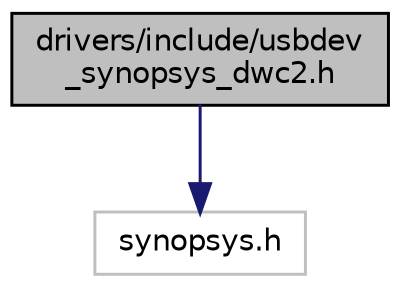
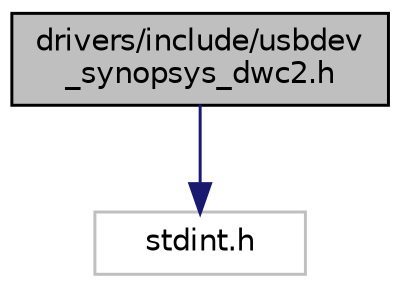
node "synopsys.h": label "synopsys.h" -> "stdint.h"
